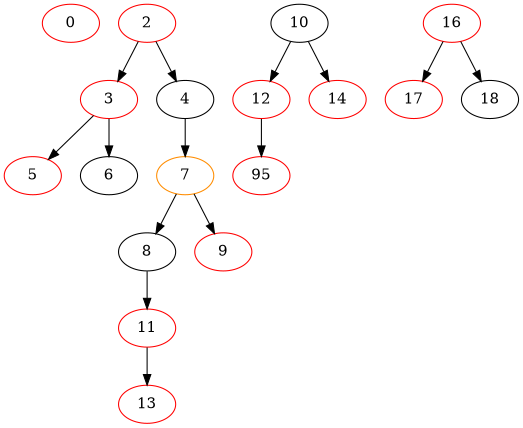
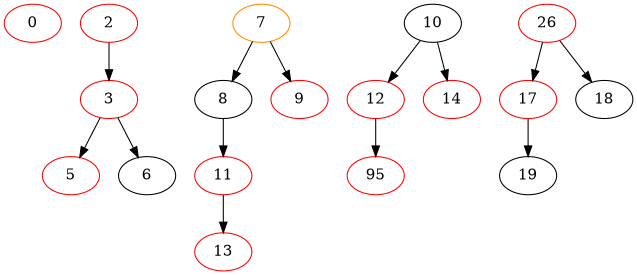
node "16": label "16" -> "26"
node "4": removed
node "19": added
